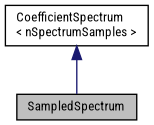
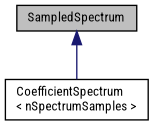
edge "SampledSpectrum" -> "CoefficientSpectrum < nSpectrumSamples >": reversed
